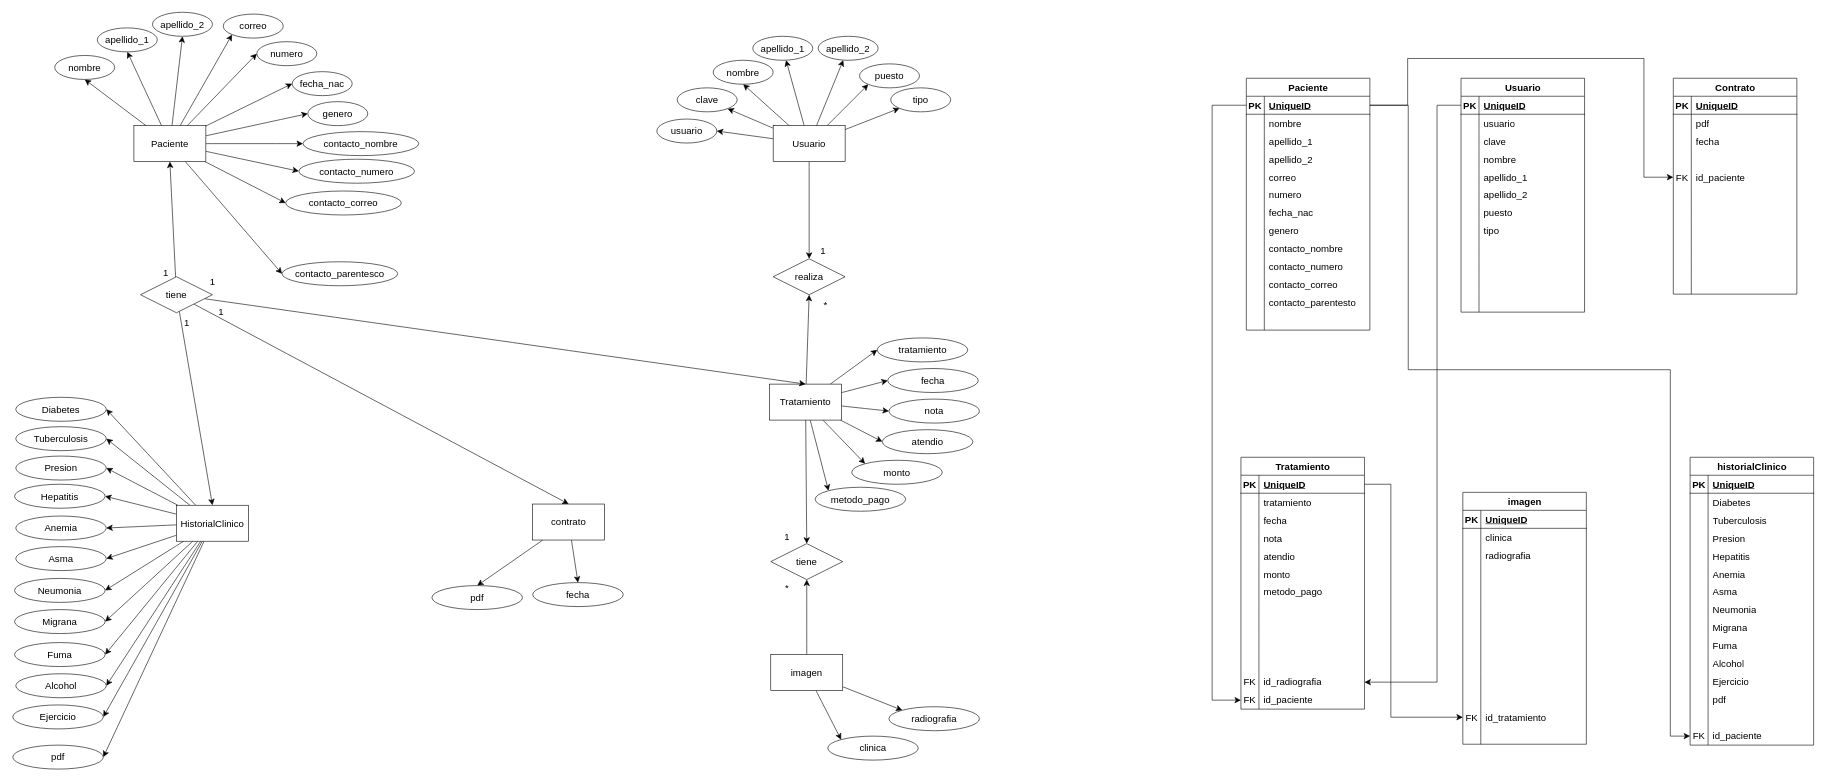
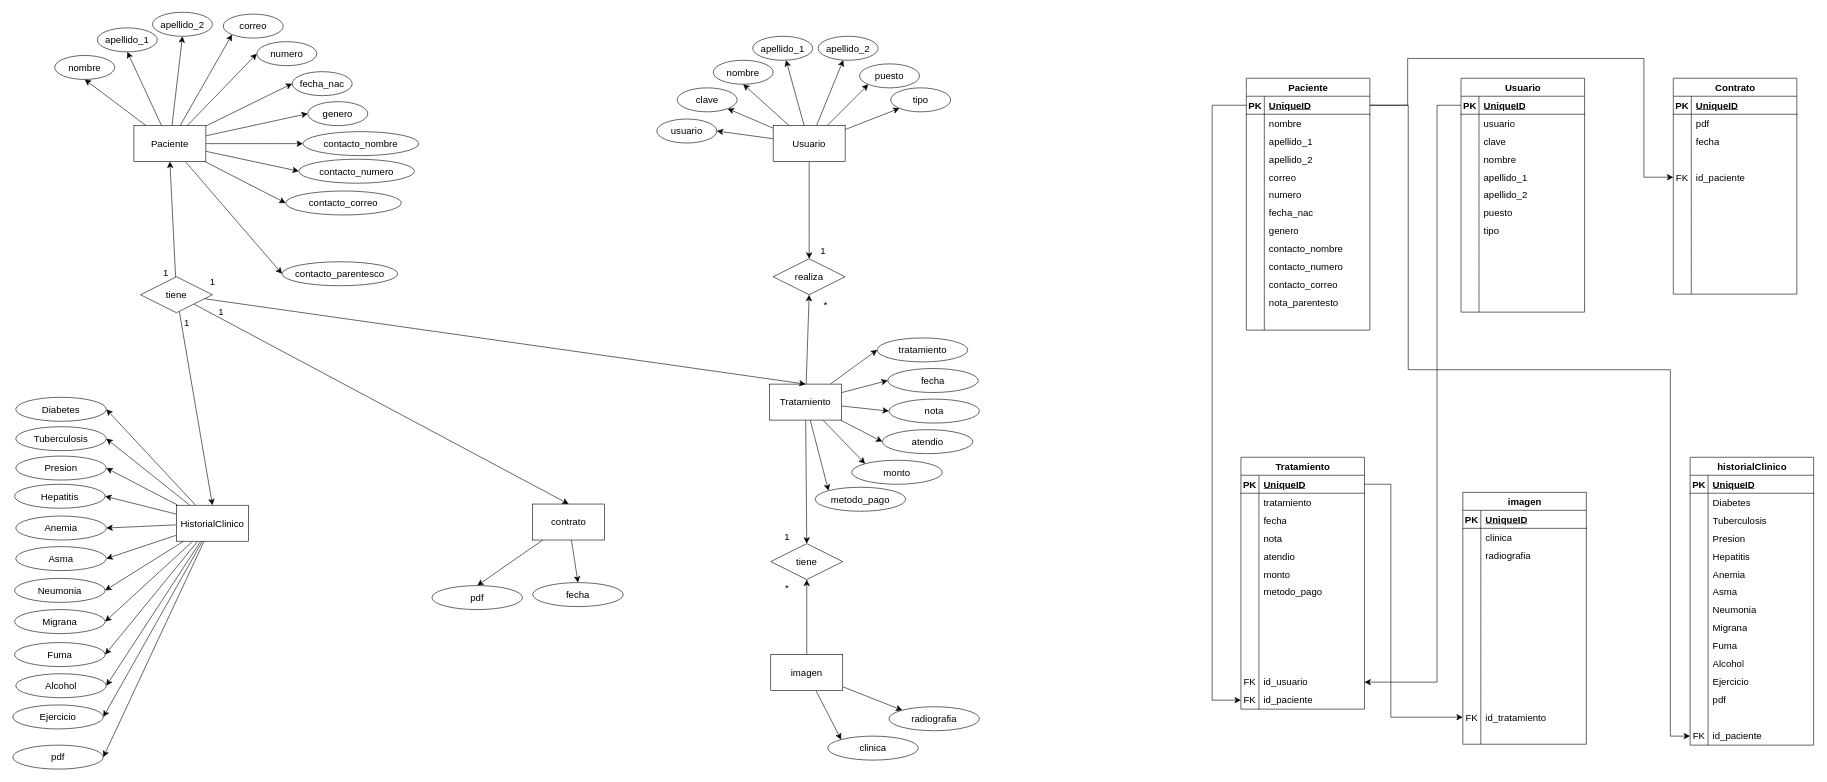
node "contacto_parentesto": label "contacto_parentesto" -> "nota_parentesto"
node "id_radiografia": label "id_radiografia" -> "id_usuario"
